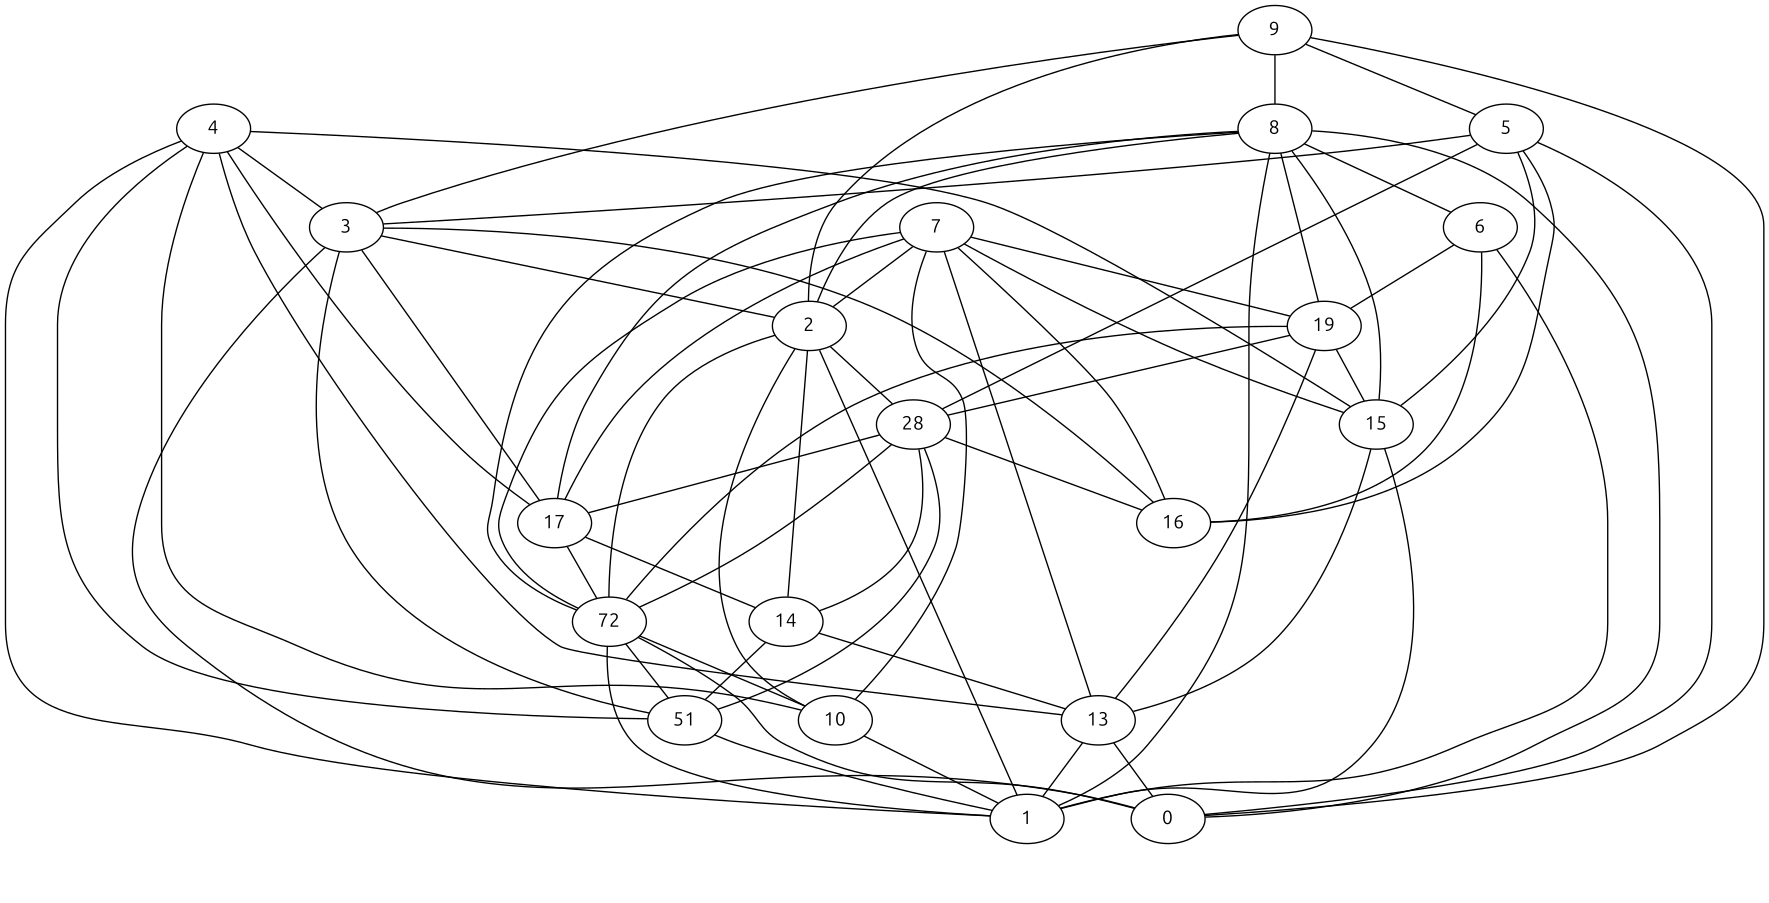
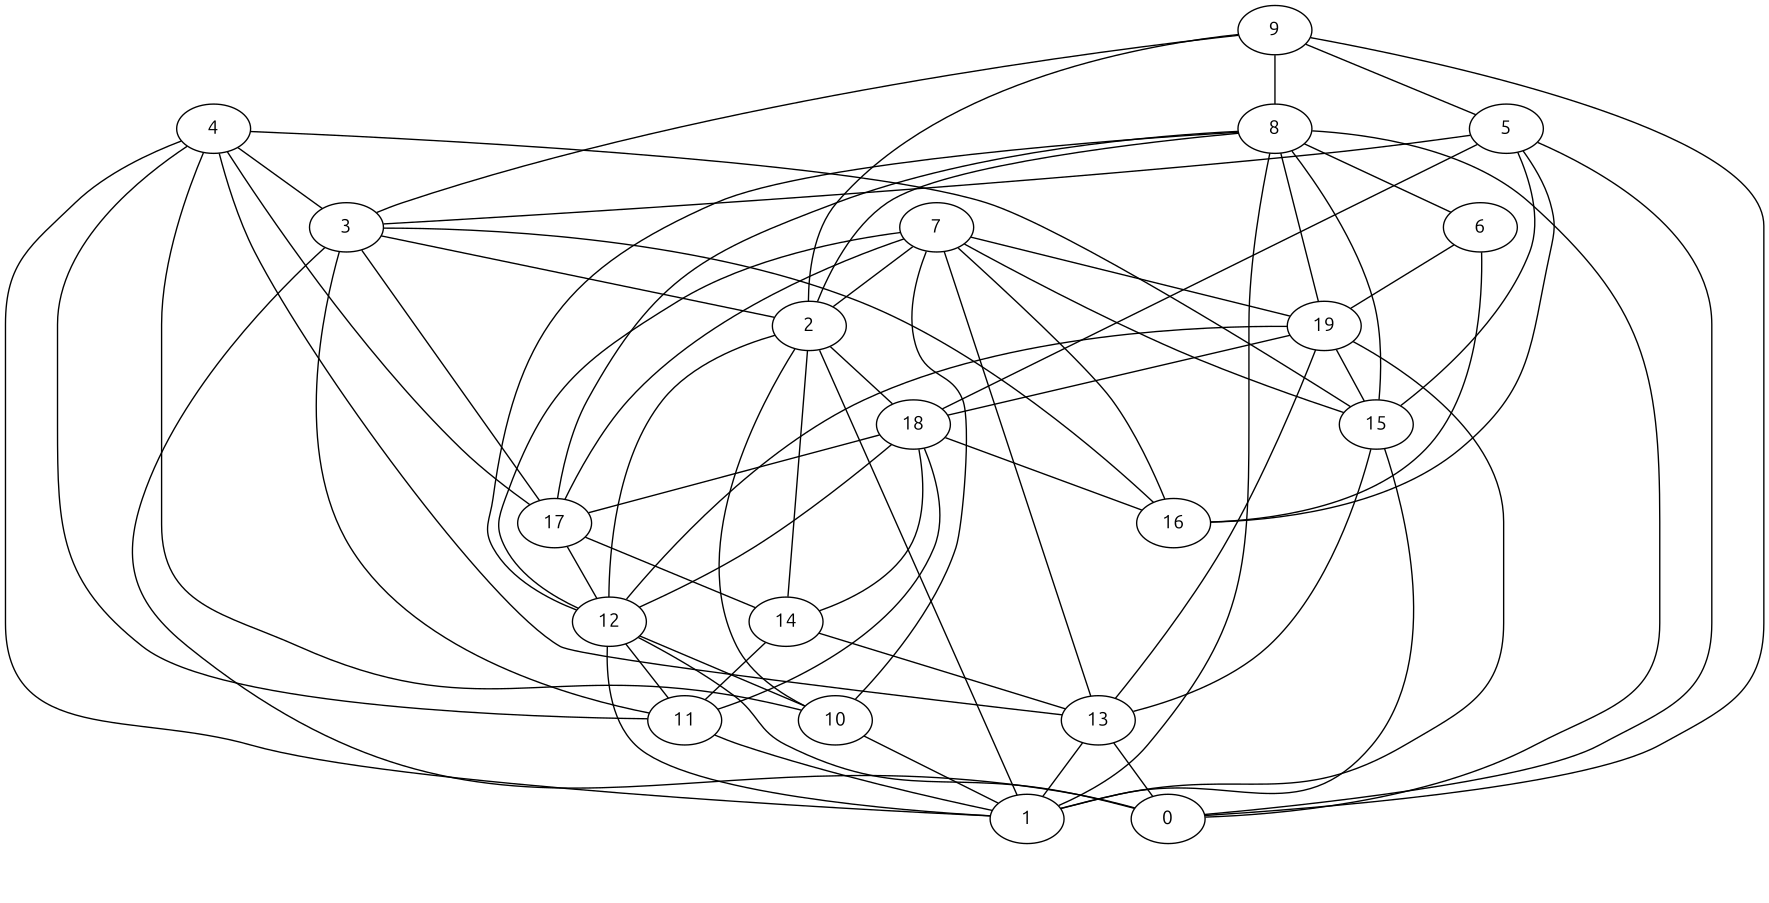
node "28": label "28" -> "18"
node "72": label "72" -> "12"
edge "6" -- "1": now "19" -- "1"
node "51": label "51" -> "11"
